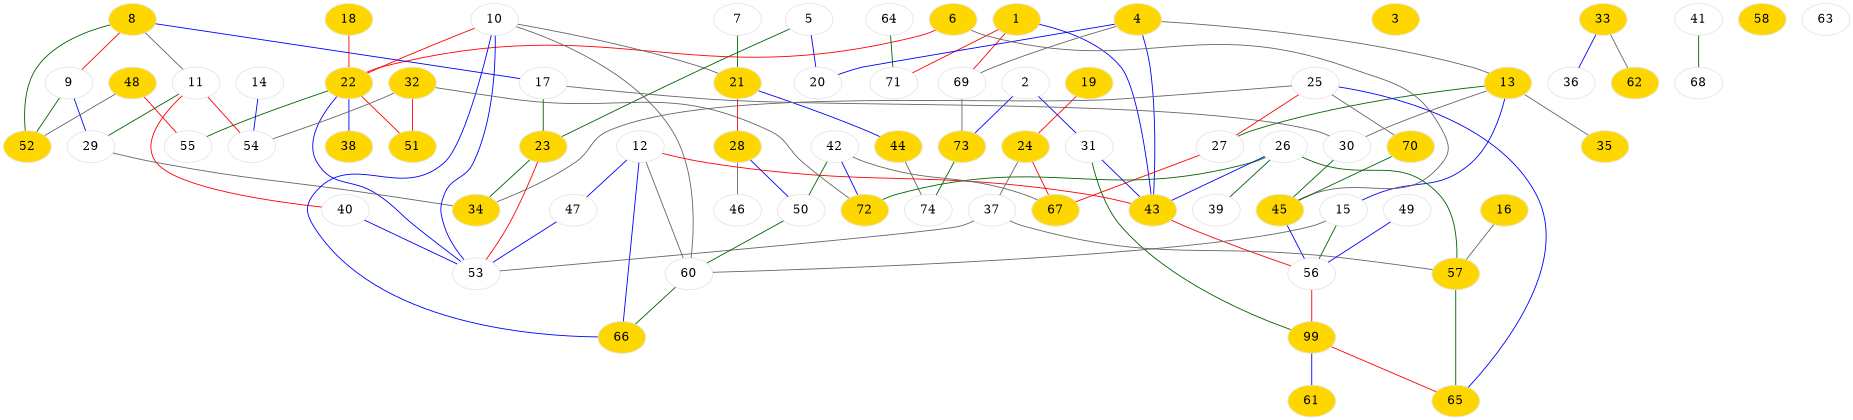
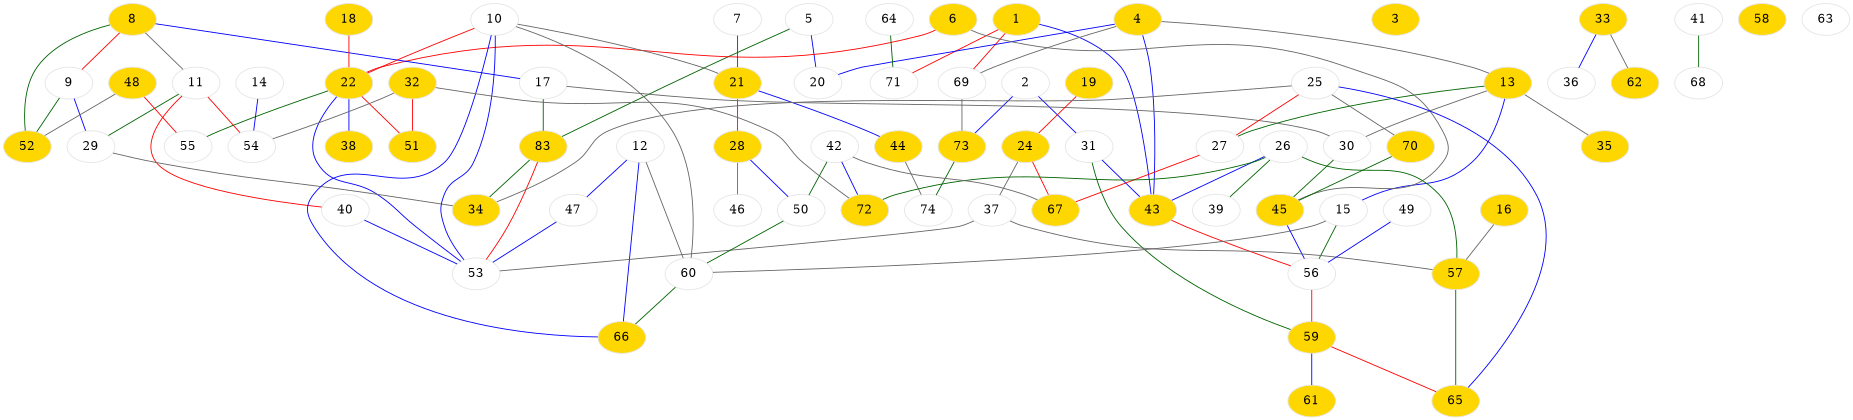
node "23": label "23" -> "83"
edge "12" -- "43": removed
node "99": label "99" -> "59"
